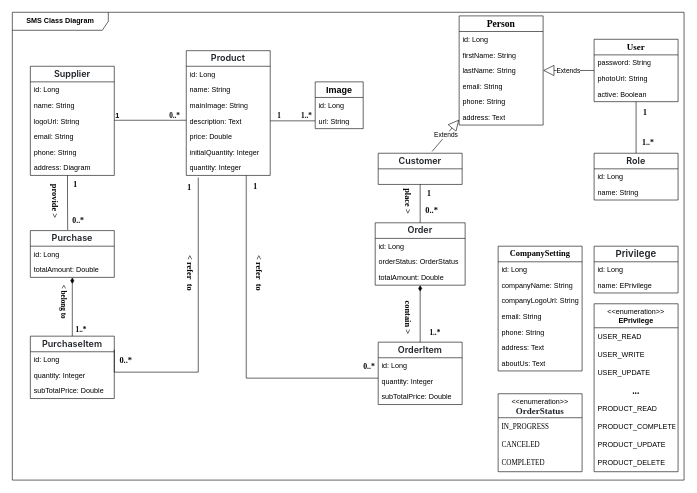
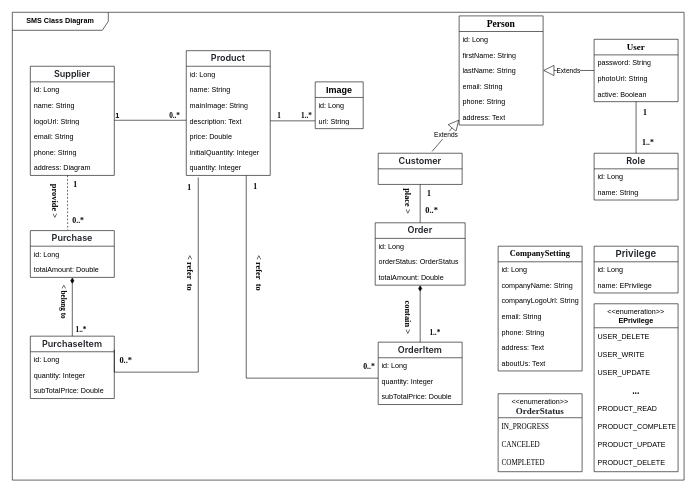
edge "Supplier" -- "Purchase": style solid -> dashed
node "USER_READ": label "USER_READ" -> "USER_DELETE"
